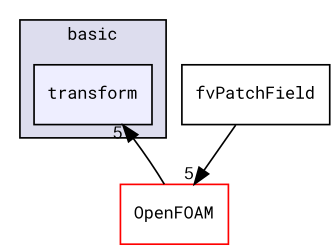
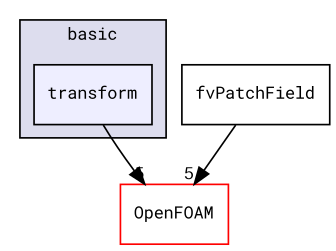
edge "OpenFOAM" -> "transform": reversed
